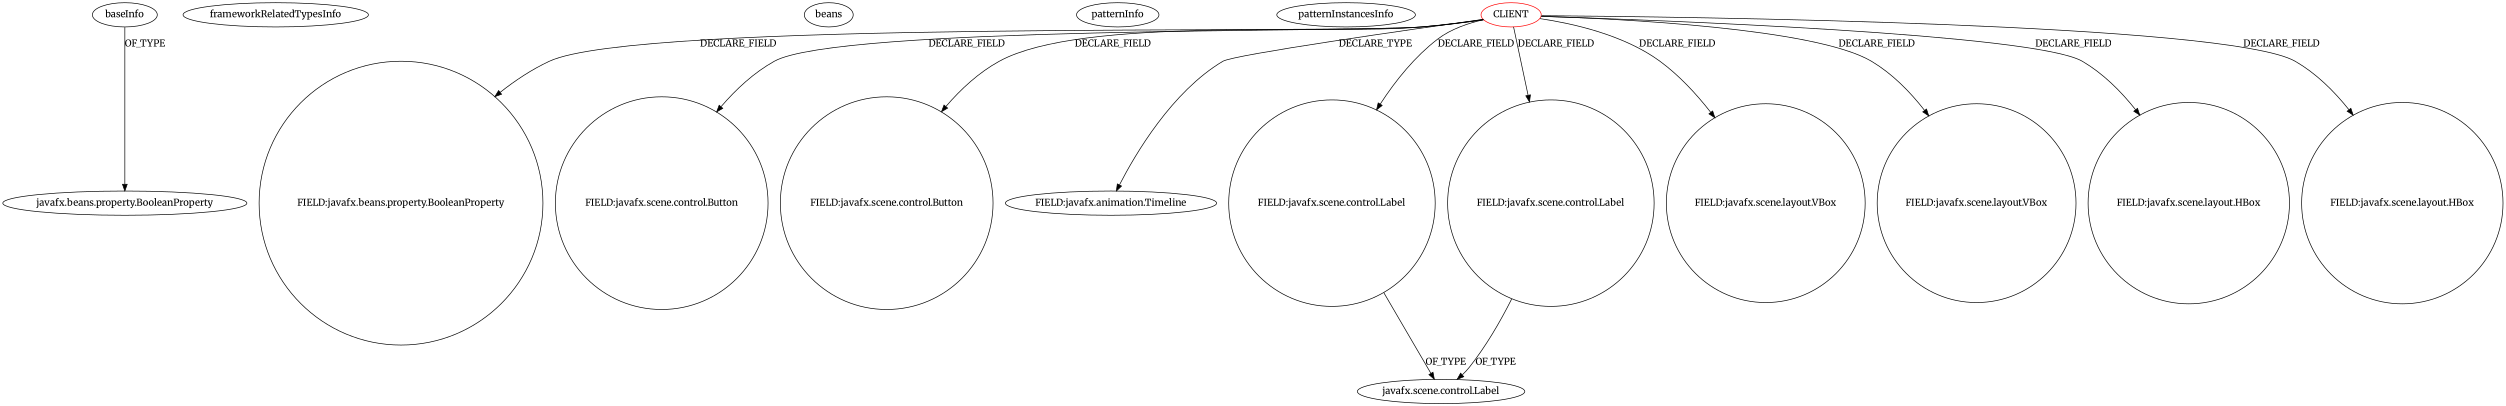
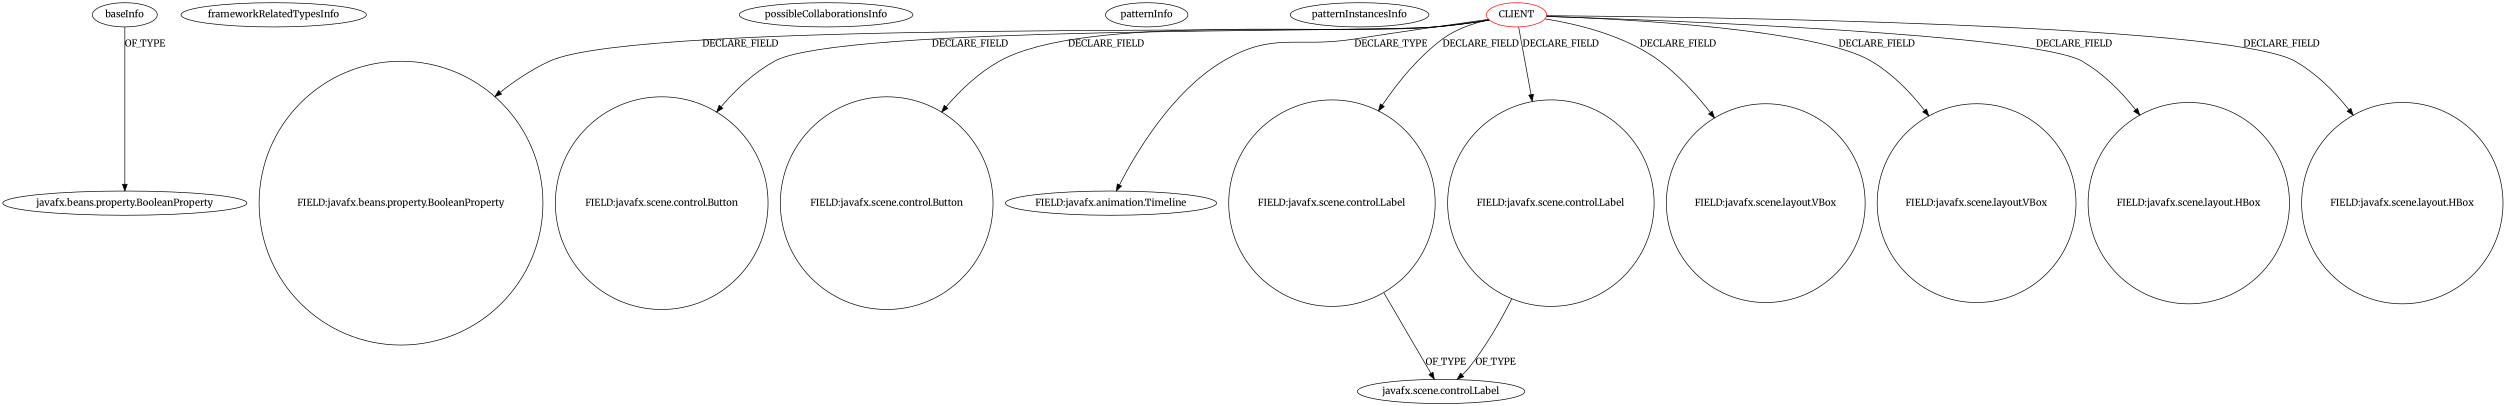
node "beans": label "beans" -> "possibleCollaborationsInfo"
